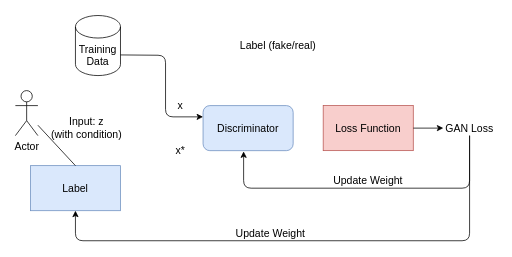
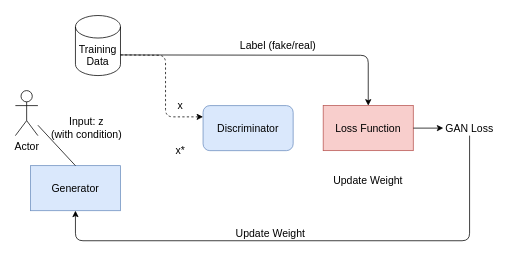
edge "Training Data" -> "Loss Function": added
edge "Training Data" -> "Discriminator": style solid -> dashed
node "Label": label "Label" -> "Generator"
edge "GAN Loss" -> "Discriminator": removed
